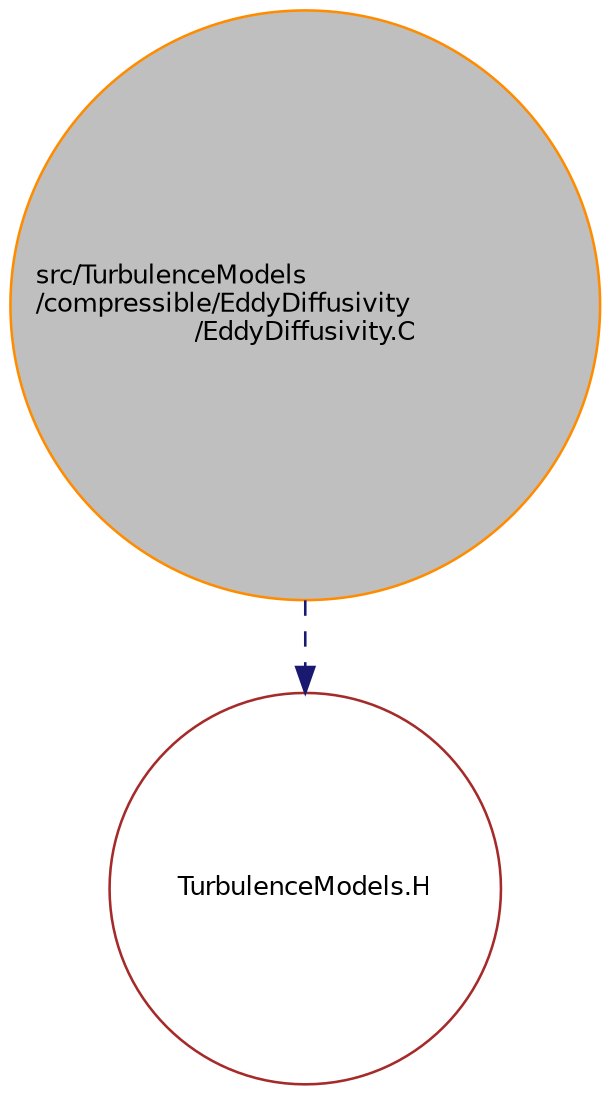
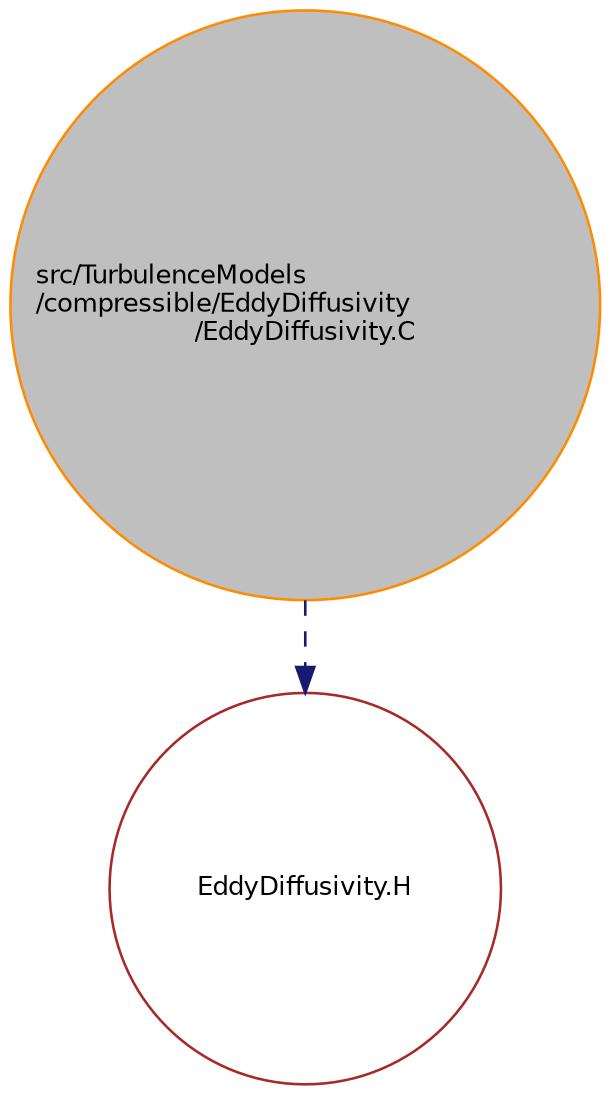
node "TurbulenceModels.H": label "TurbulenceModels.H" -> "EddyDiffusivity.H"
